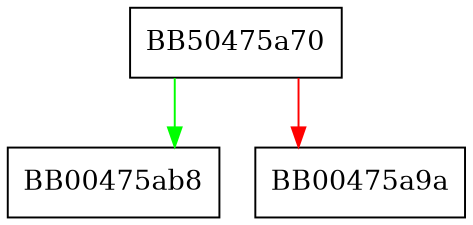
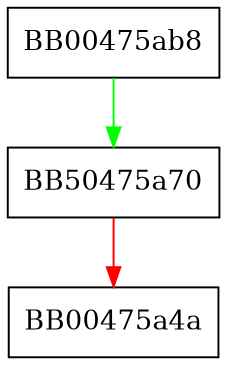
edge "BB50475a70" -> "BB00475ab8": reversed
node "BB00475a9a": label "BB00475a9a" -> "BB00475a4a"
